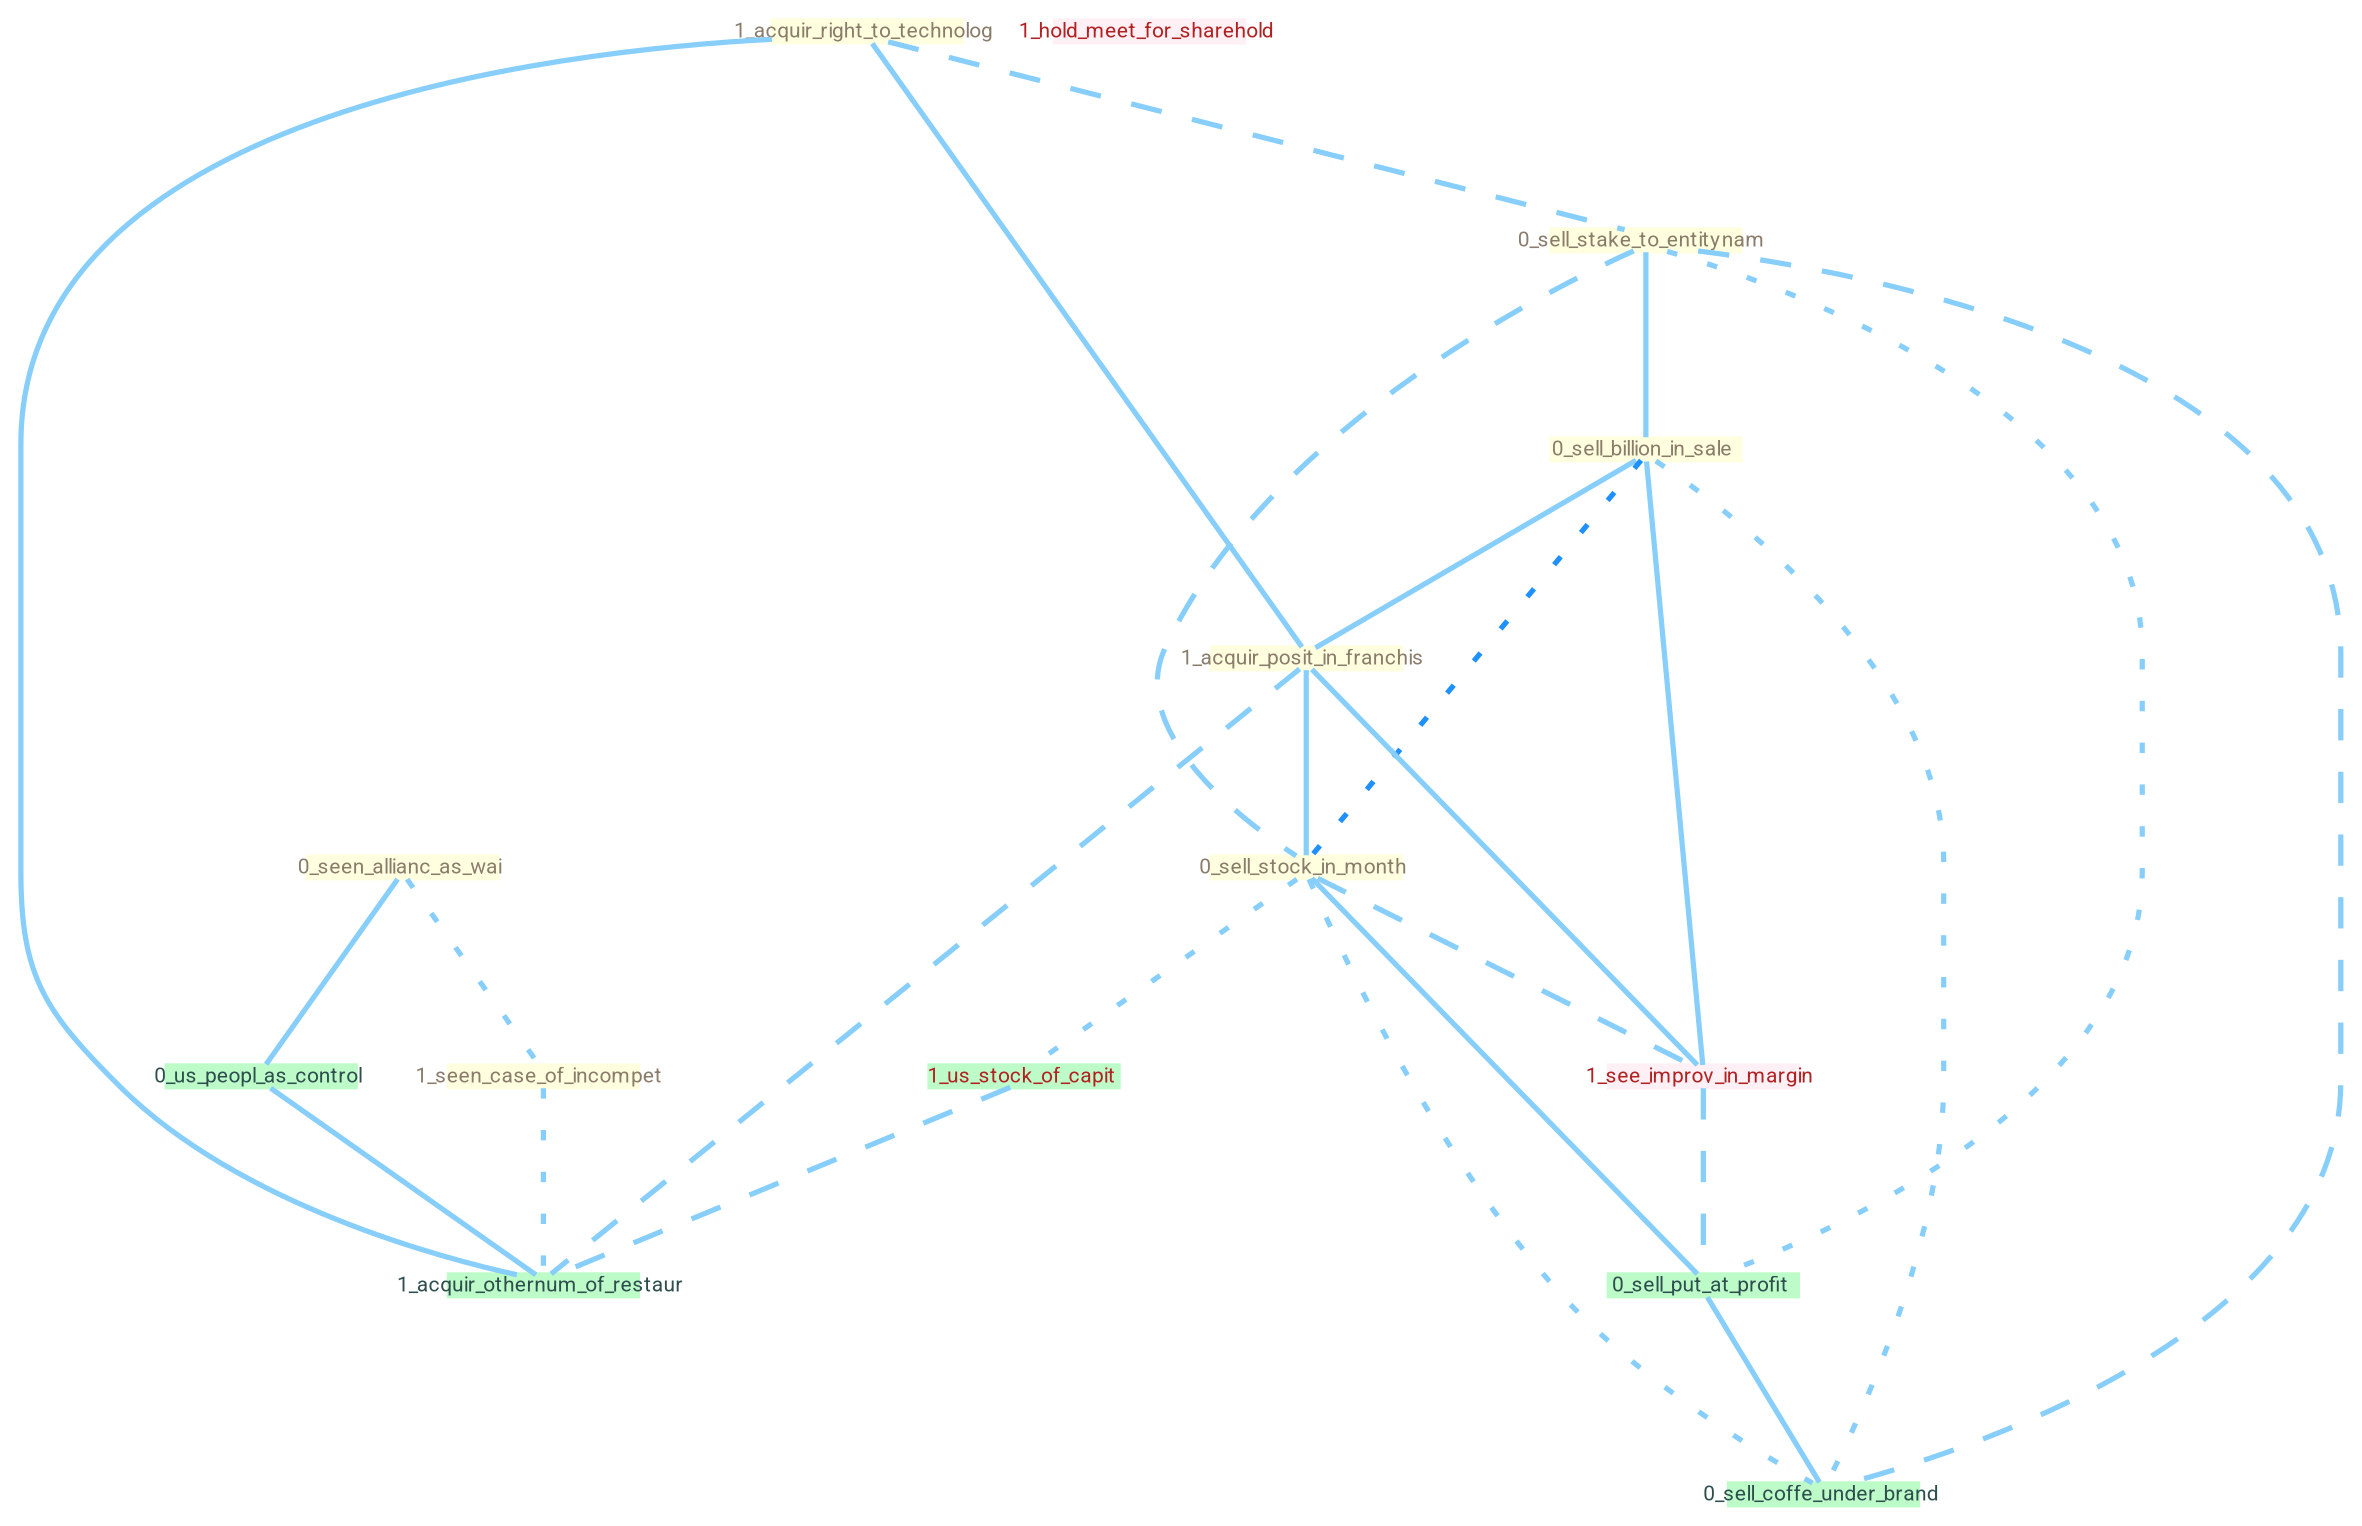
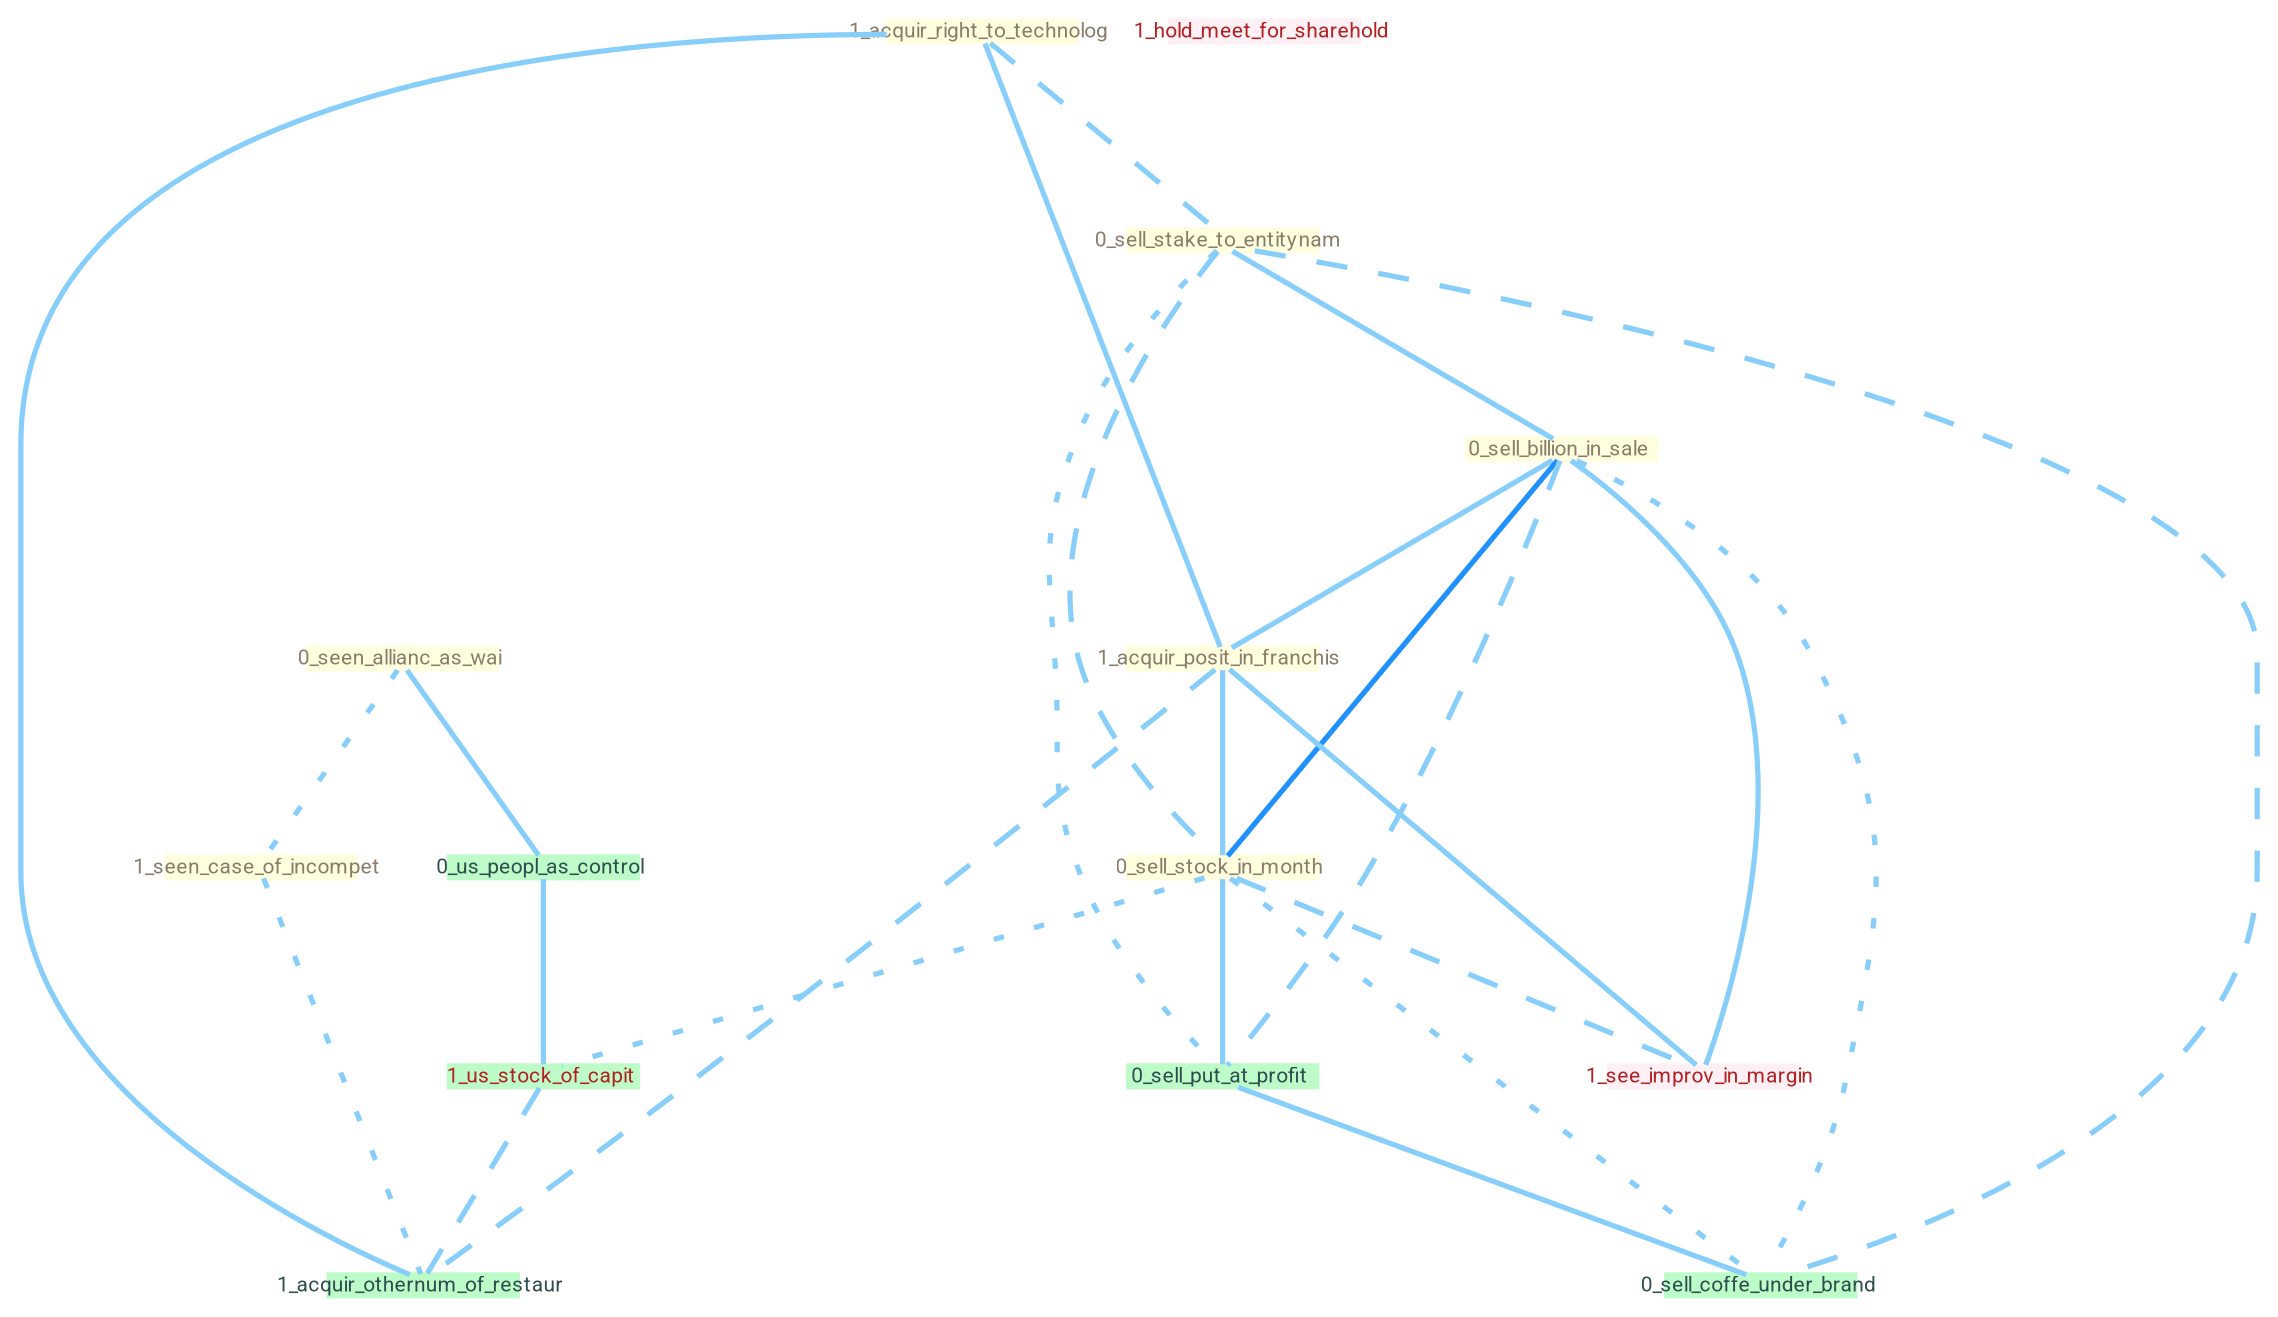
edge "0_sell_billion_in_sale" -- "0_sell_stock_in_month": style dotted -> solid
edge "1_see_improv_in_margin" -- "0_sell_put_at_profit": now "0_sell_billion_in_sale" -- "0_sell_put_at_profit"
edge "0_us_peopl_as_control" -- "1_acquir_othernum_of_restaur": now "0_us_peopl_as_control" -- "1_us_stock_of_capit"
